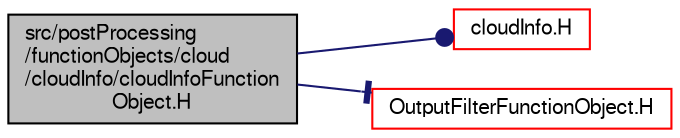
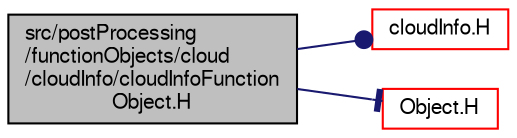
node "OutputFilterFunctionObject.H": label "OutputFilterFunctionObject.H" -> "Object.H"
